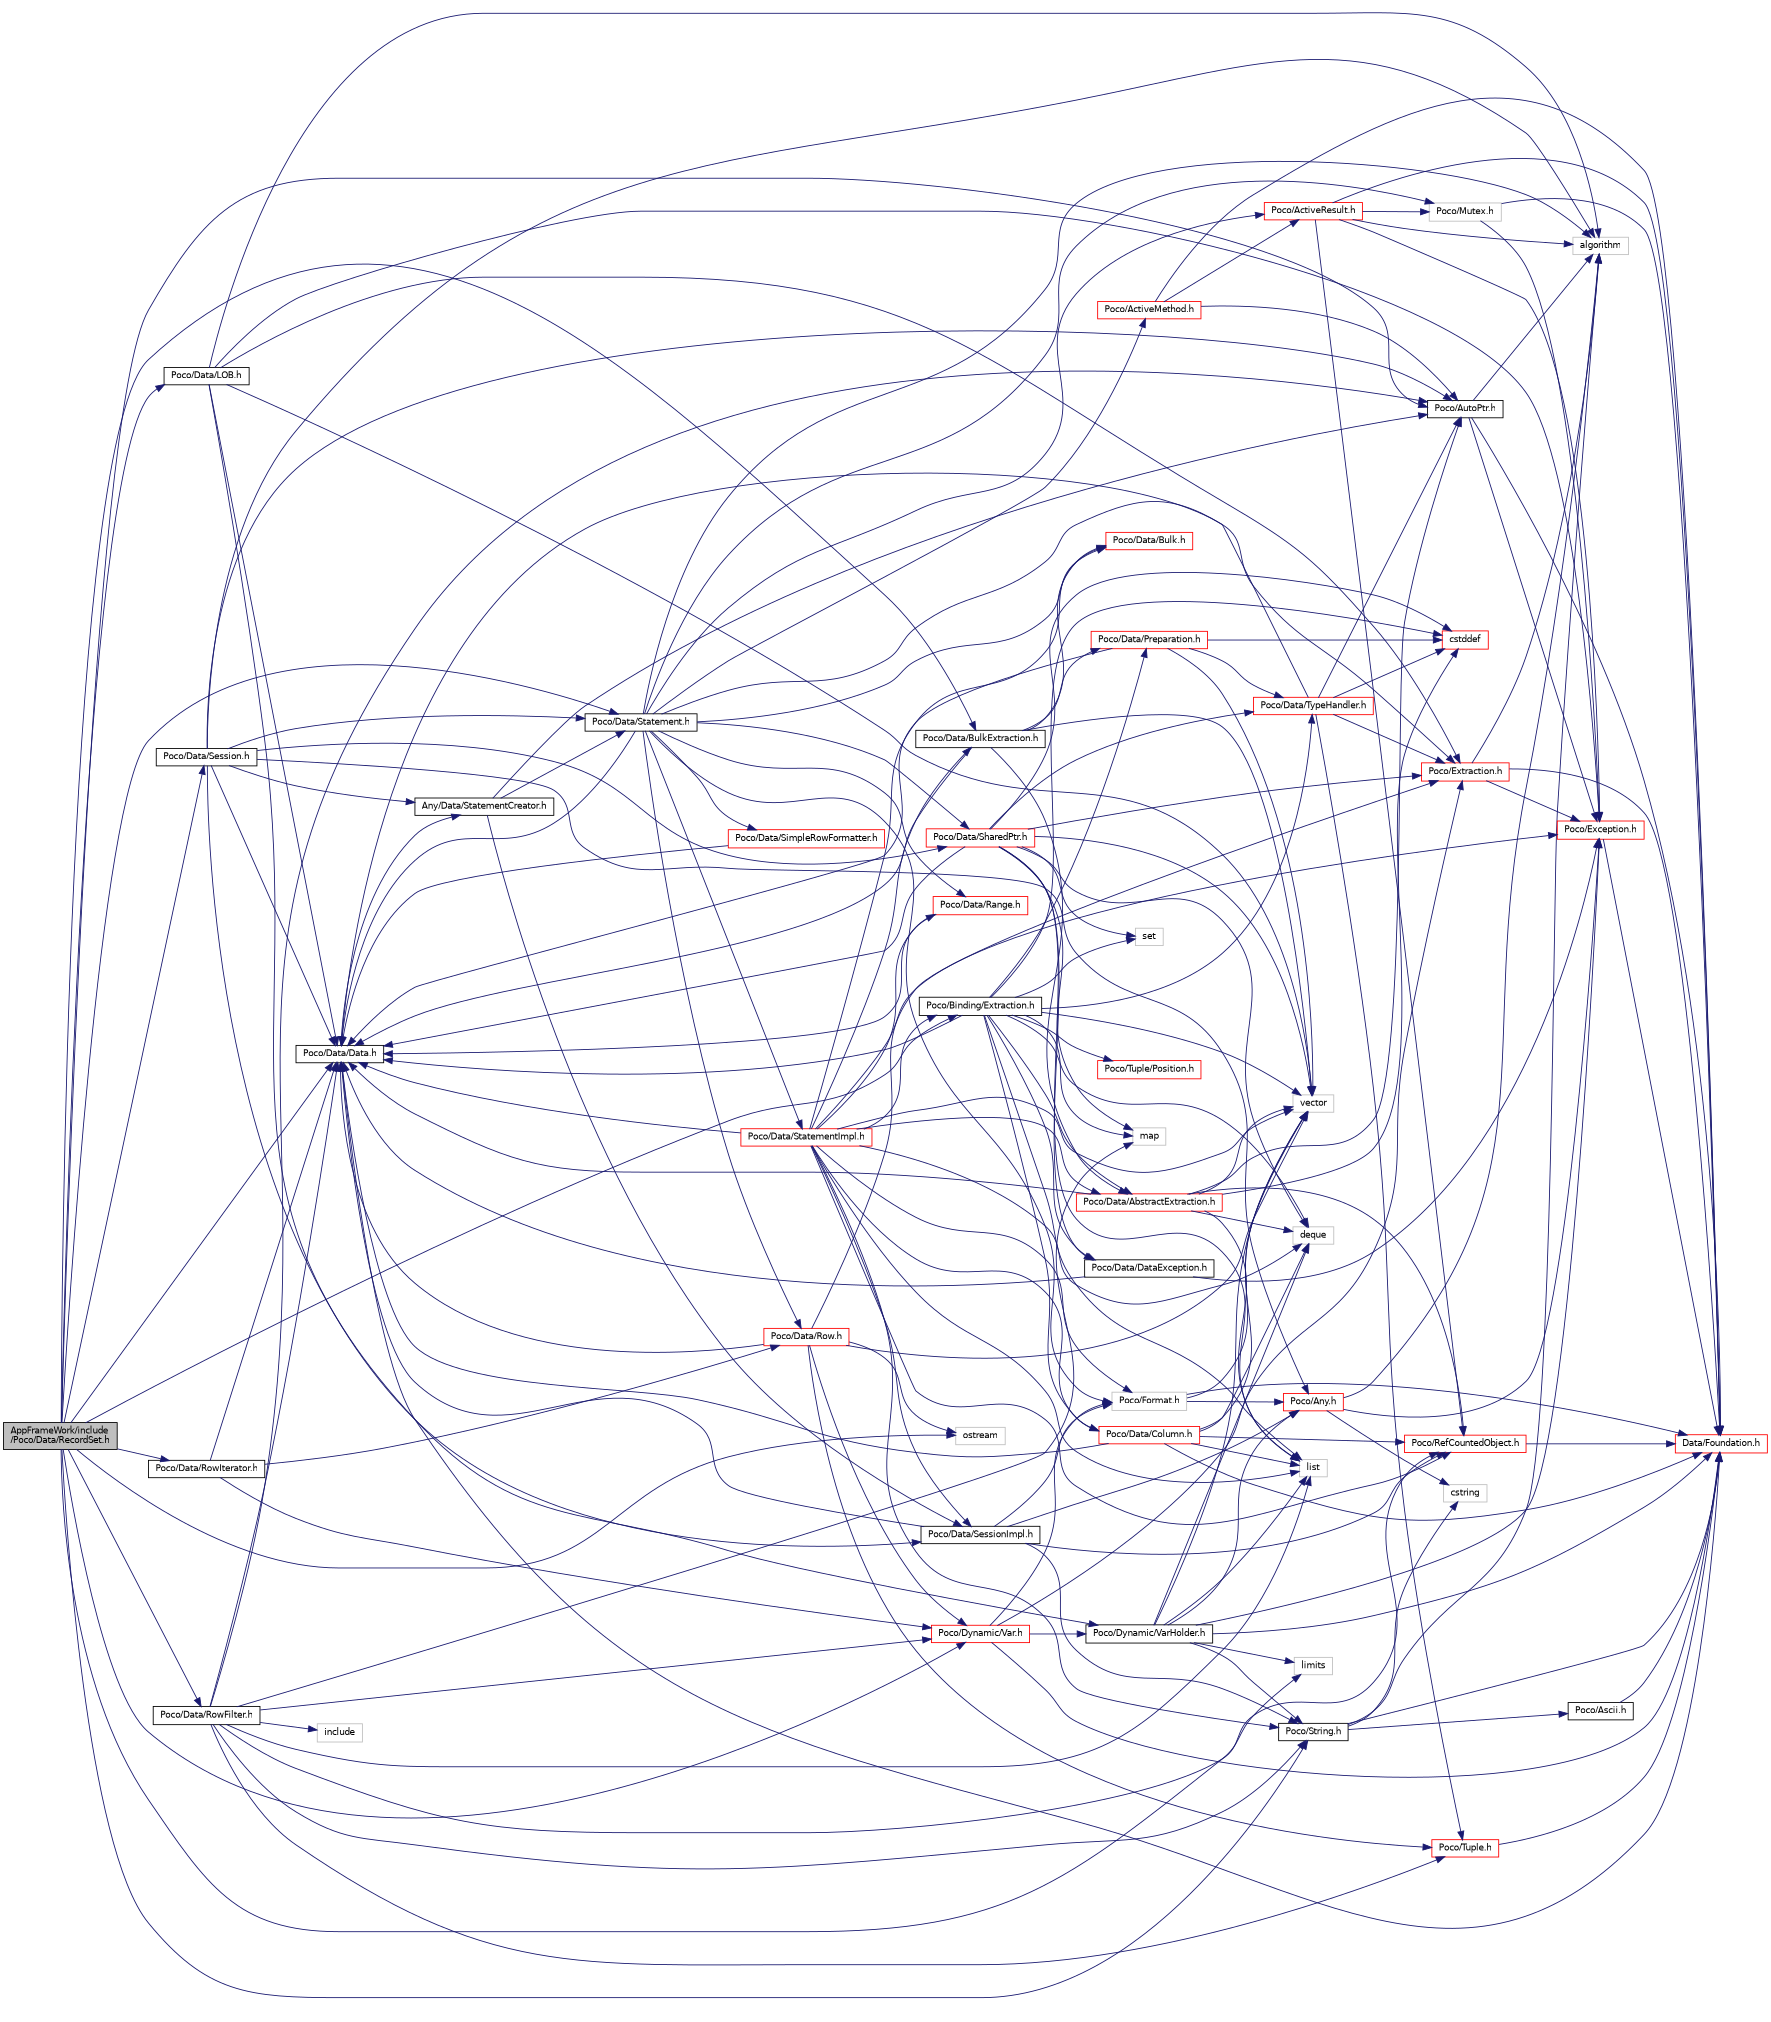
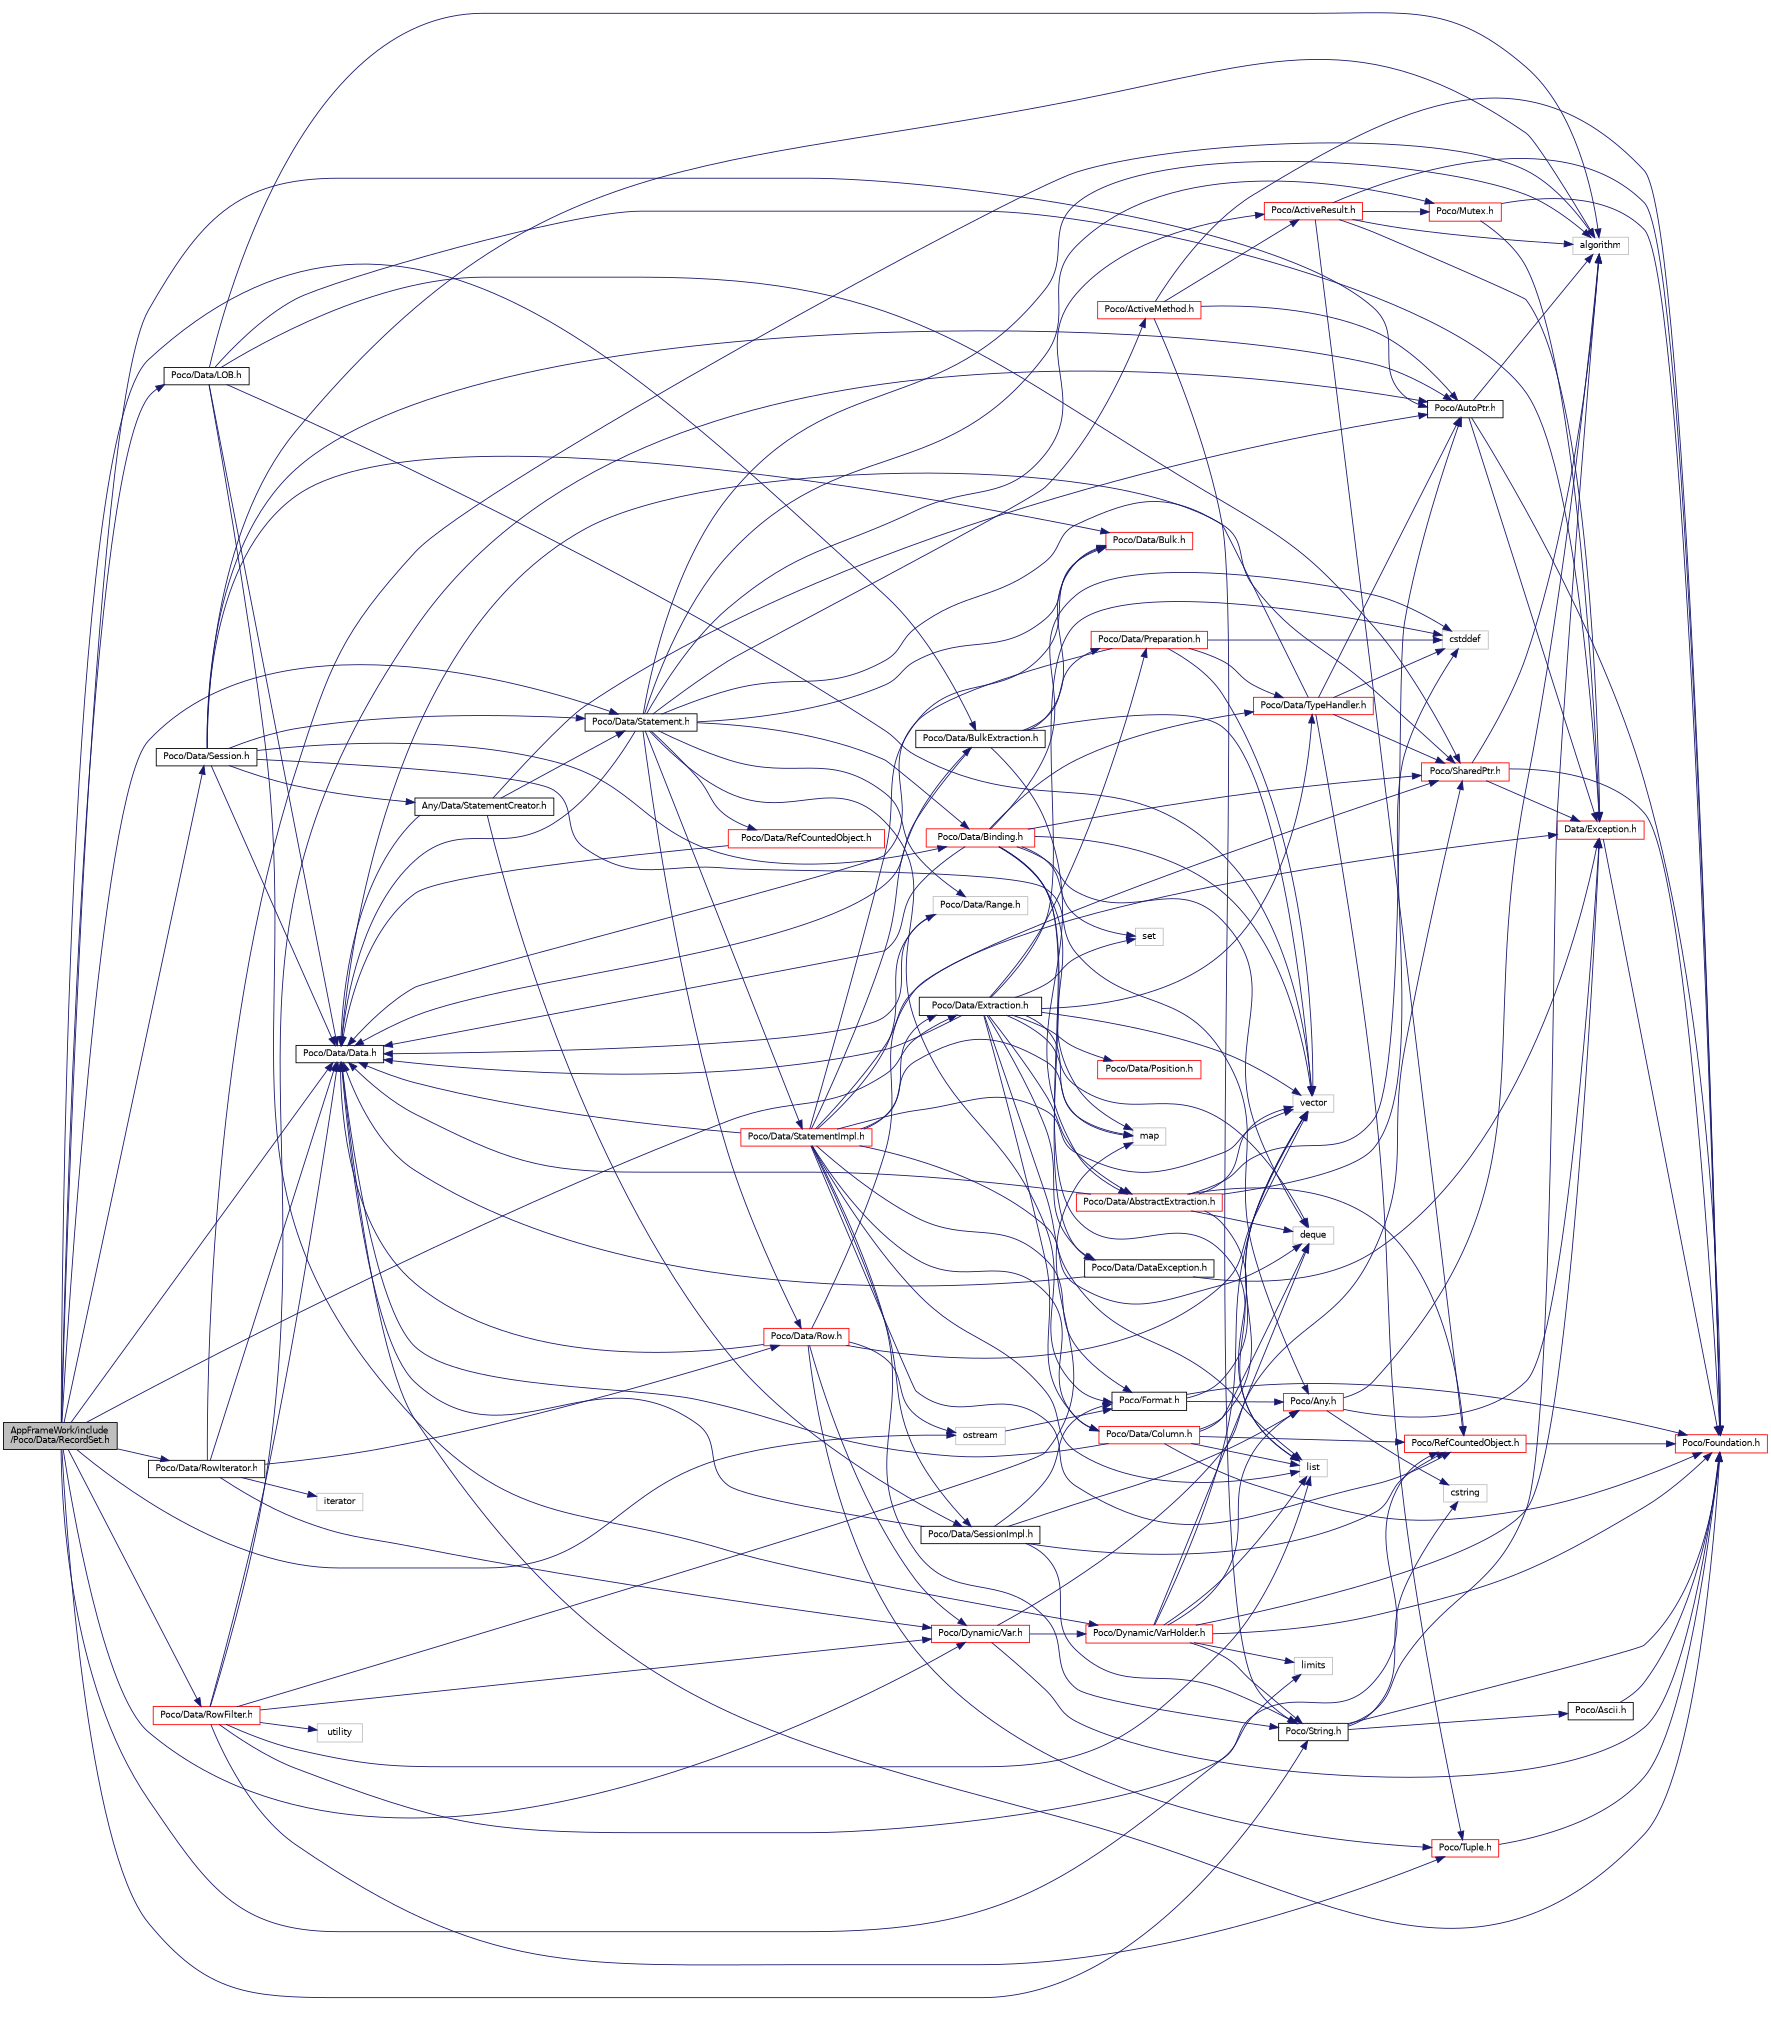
node "Poco/Mutex.h": color grey75 -> red
edge "Poco/Data/RowIterator.h" -> "algorithm": added
node "cstddef": color red -> grey75
node "Poco/Extraction.h": label "Poco/Extraction.h" -> "Poco/SharedPtr.h"
node "Poco/Exception.h": label "Poco/Exception.h" -> "Data/Exception.h"
node "Poco/Data/SharedPtr.h": label "Poco/Data/SharedPtr.h" -> "Poco/Data/Binding.h"
node "Poco/Data/SimpleRowFormatter.h": label "Poco/Data/SimpleRowFormatter.h" -> "Poco/Data/RefCountedObject.h"
node "Poco/Data/Range.h": color red -> grey75
edge "Poco/Data/Data.h" -> "Any/Data/StatementCreator.h": reversed
node "Poco/Binding/Extraction.h": label "Poco/Binding/Extraction.h" -> "Poco/Data/Extraction.h"
node "Poco/Tuple/Position.h": label "Poco/Tuple/Position.h" -> "Poco/Data/Position.h"
edge "Poco/Data/StatementImpl.h" -> "Poco/Data/AbstractExtraction.h": now "Poco/Data/StatementImpl.h" -> "map"
node "Poco/Format.h": color grey75 -> black
node "Data/Foundation.h": label "Data/Foundation.h" -> "Poco/Foundation.h"
edge "Poco/Data/Session.h" -> "Poco/Data/SessionImpl.h": now "Poco/Data/Session.h" -> "Poco/Data/Bulk.h"
node "iterator": added
edge "Poco/Dynamic/Var.h" -> "Poco/Format.h": now "ostream" -> "Poco/Format.h"
node "Poco/Dynamic/VarHolder.h": color black -> red
node "Poco/Data/RowFilter.h": color black -> red
node "include": label "include" -> "utility"
edge "Poco/Data/RowFilter.h" -> "Poco/String.h": now "Poco/ActiveMethod.h" -> "Poco/String.h"
